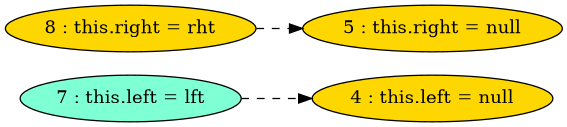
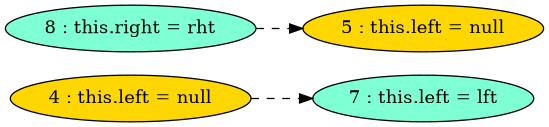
node "8 : this.right = rht": fillcolor gold -> aquamarine
node "5 : this.right = null": label "5 : this.right = null" -> "5 : this.left = null"
edge "7 : this.left = lft" -> "4 : this.left = null": reversed
